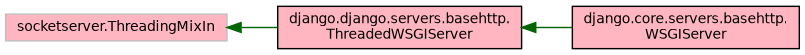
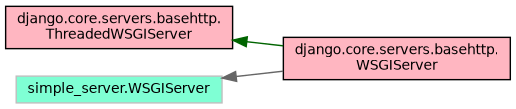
node "socketserver.ThreadingMixIn": removed
node "django.django.servers.basehttp. ThreadedWSGIServer": label "django.django.servers.basehttp. ThreadedWSGIServer" -> "django.core.servers.basehttp. ThreadedWSGIServer"
node "simple_server.WSGIServer": added
